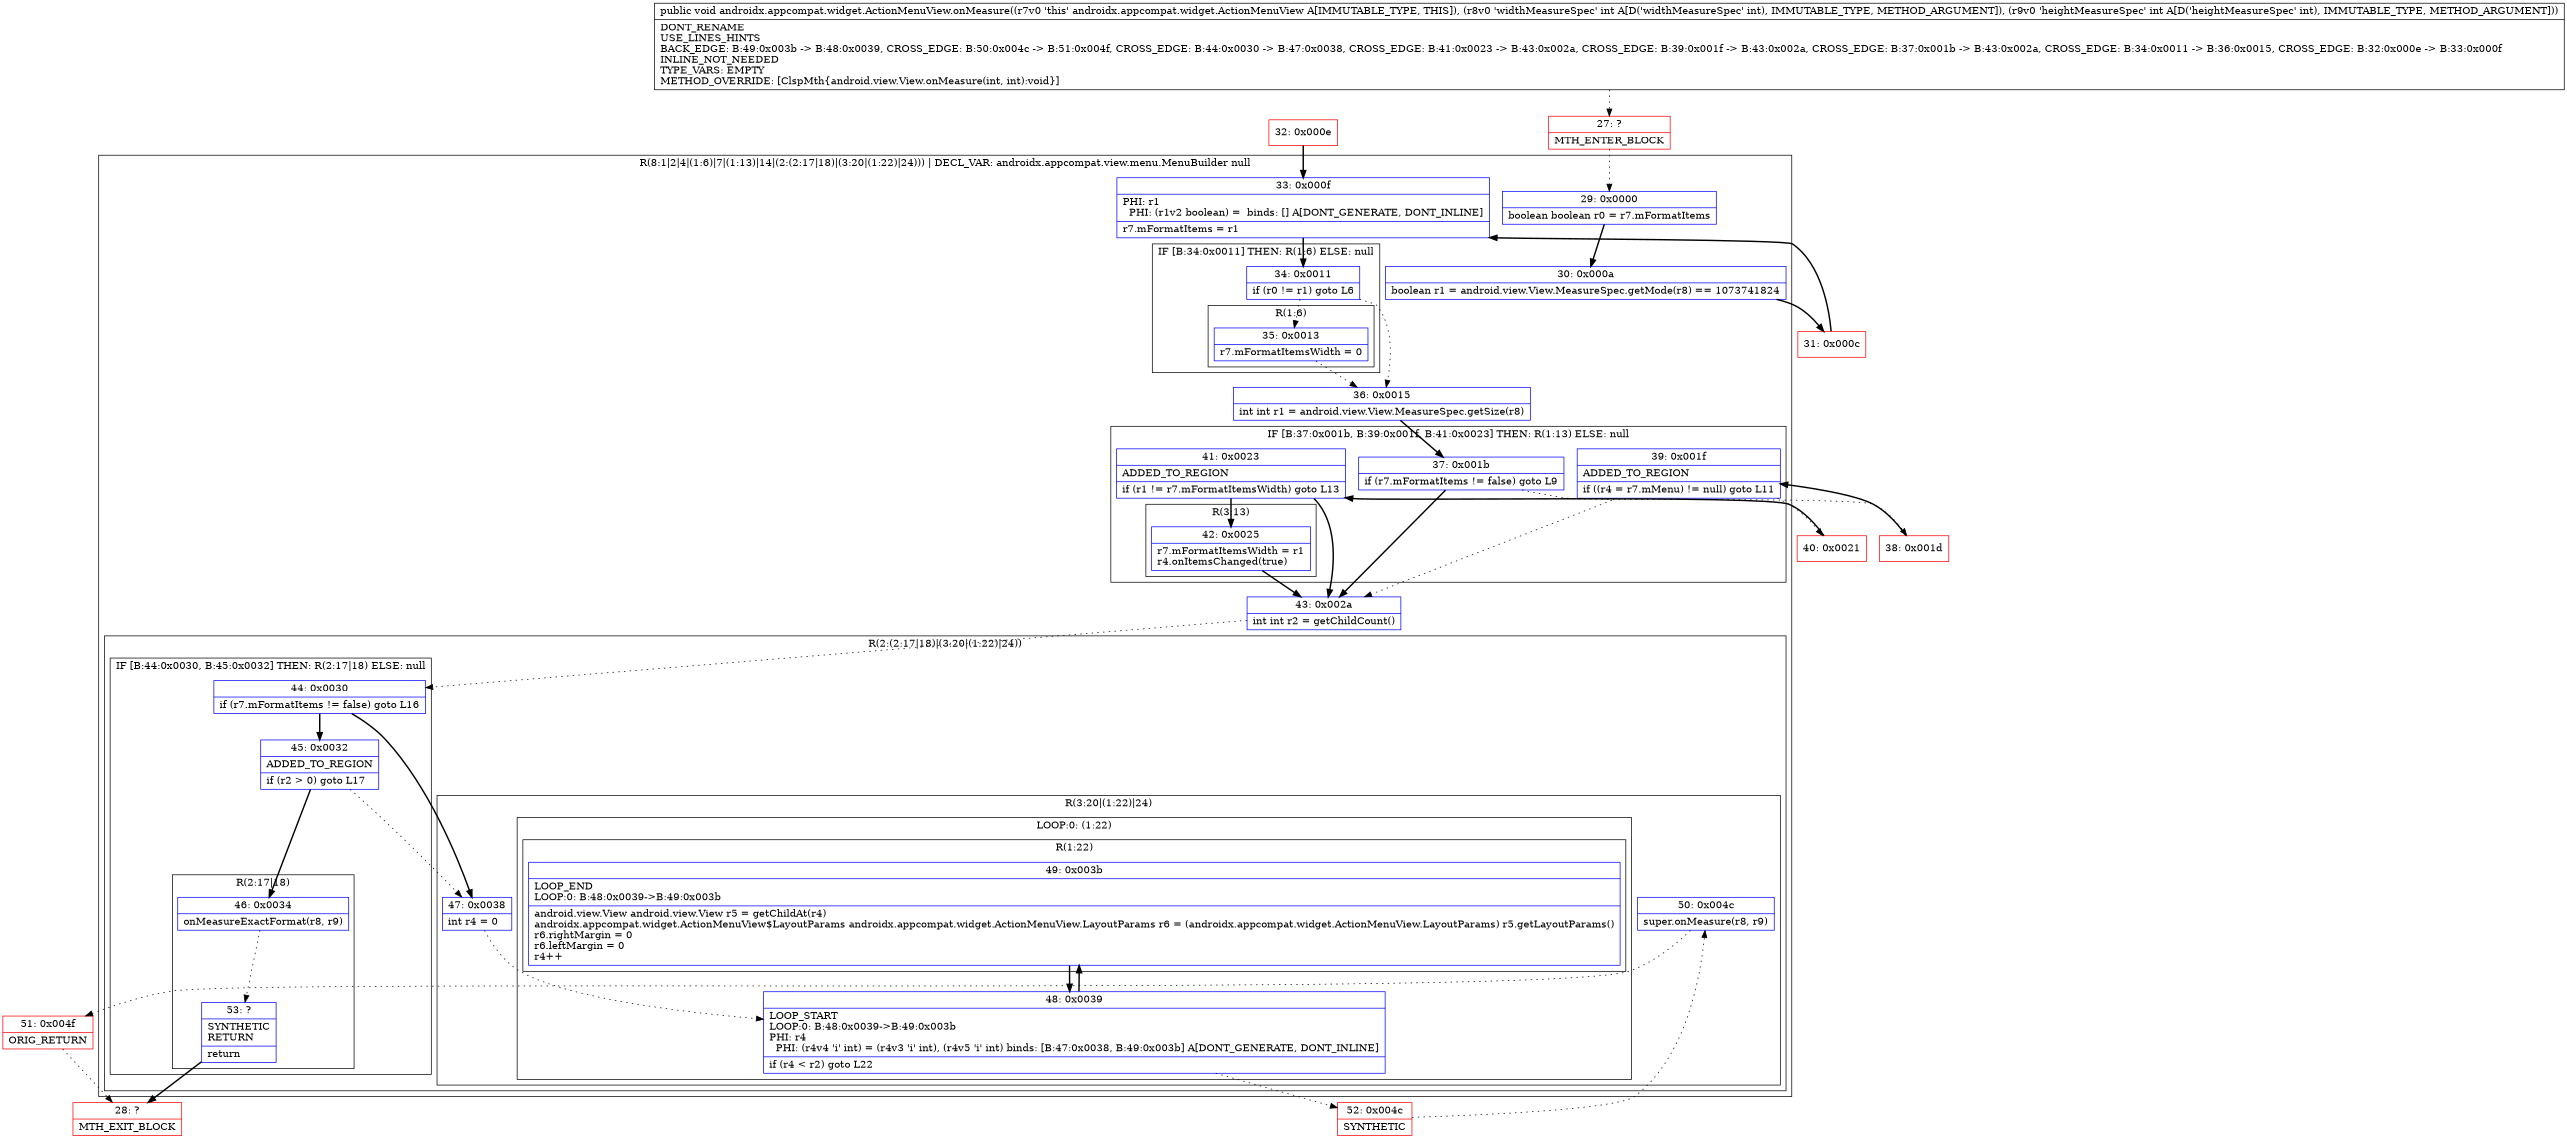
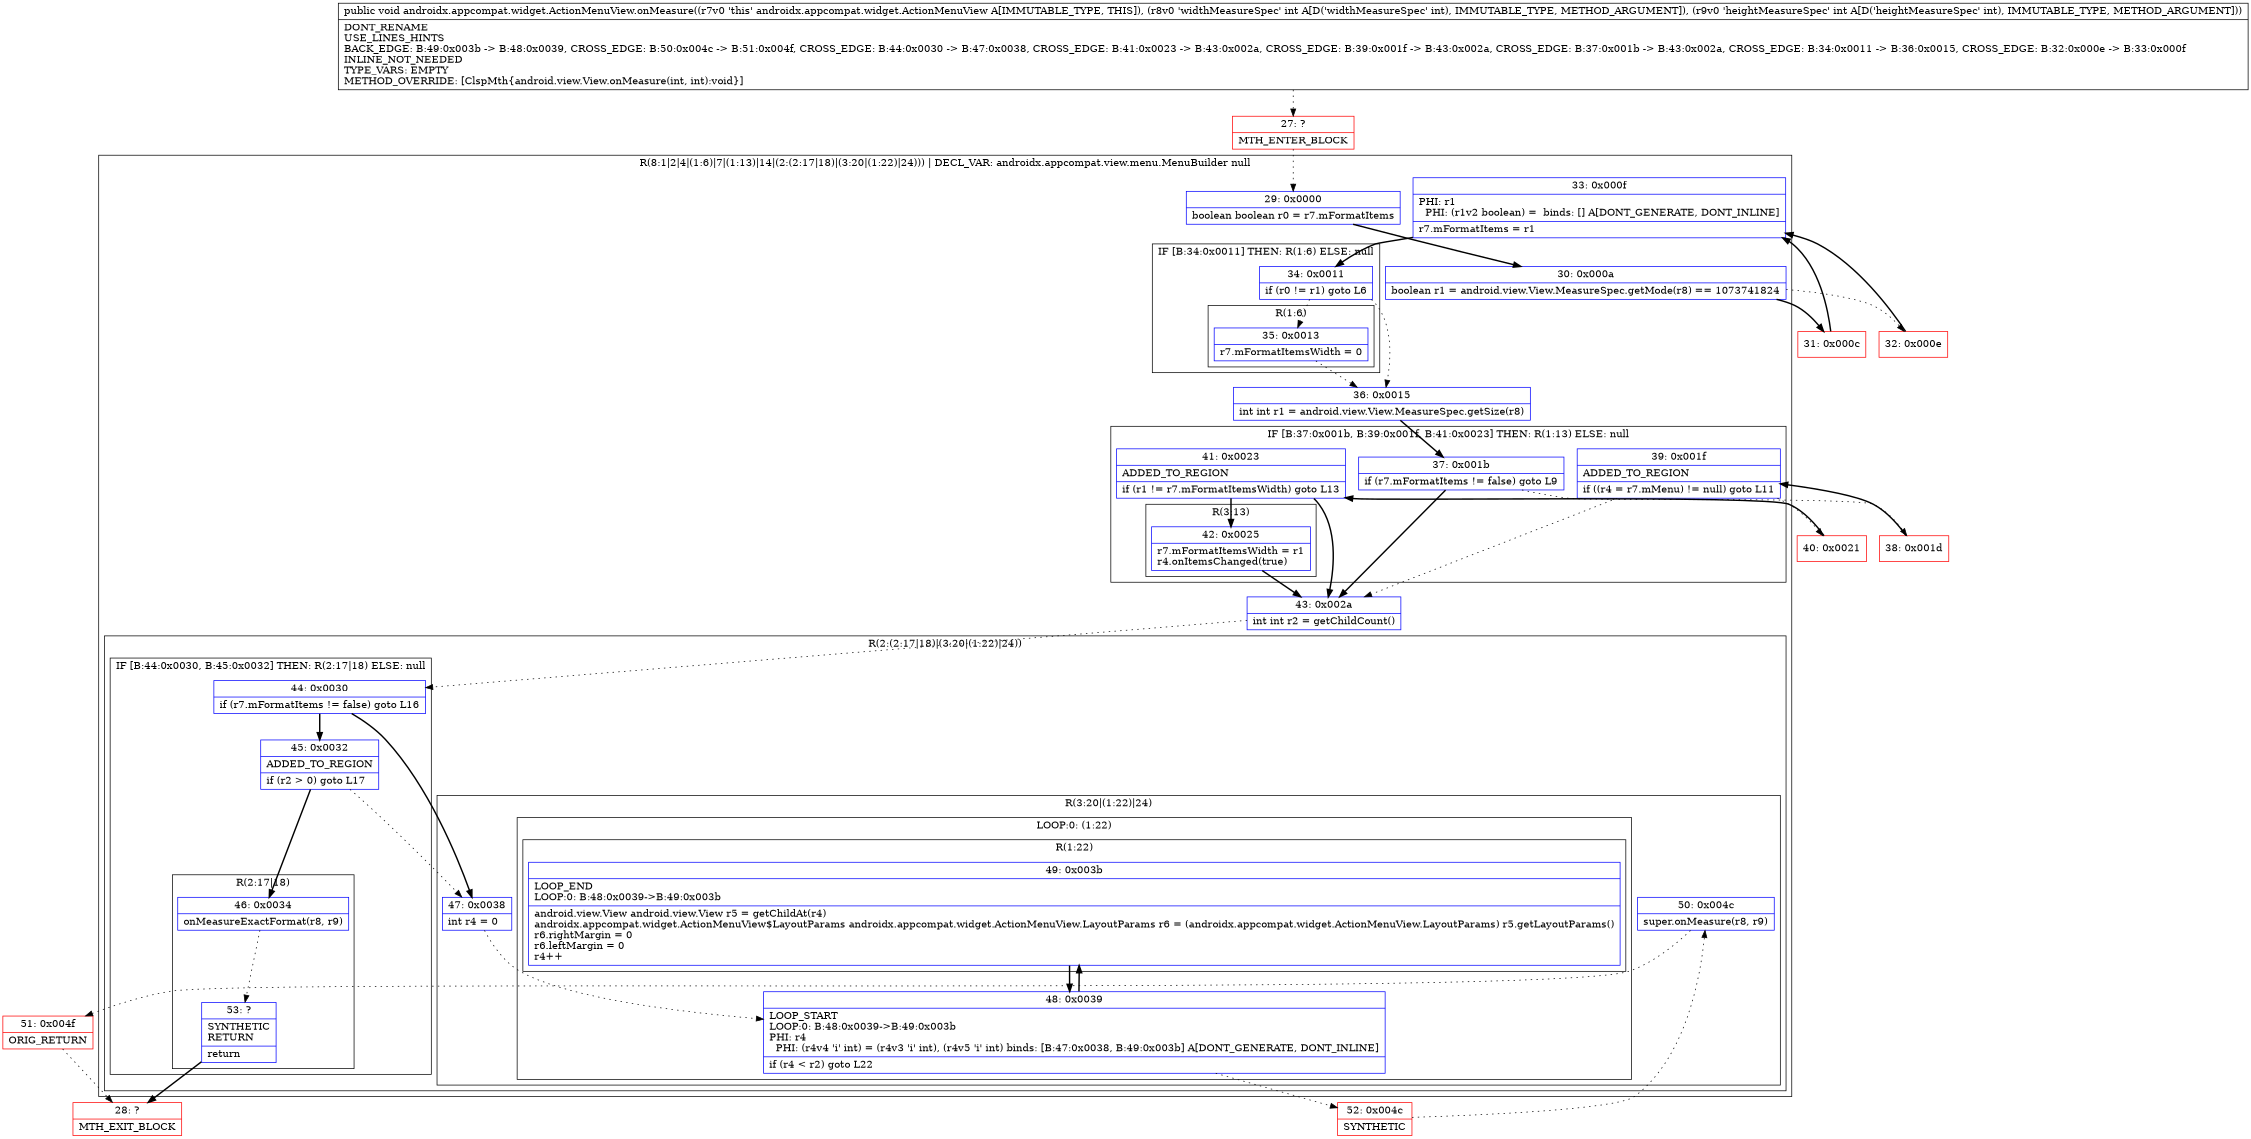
edge "30: 0x000a" -> "32: 0x000e": added
